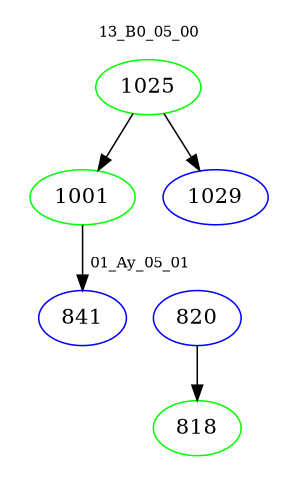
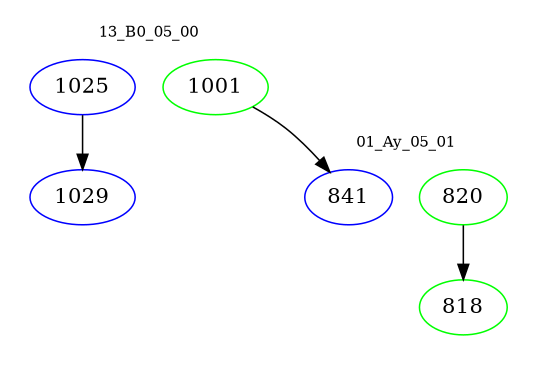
node "1025": color green -> blue
edge "1025" -> "1001": removed
node "820": color blue -> green
